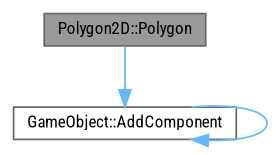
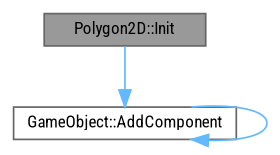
node "Polygon2D::Polygon": label "Polygon2D::Polygon" -> "Polygon2D::Init"
